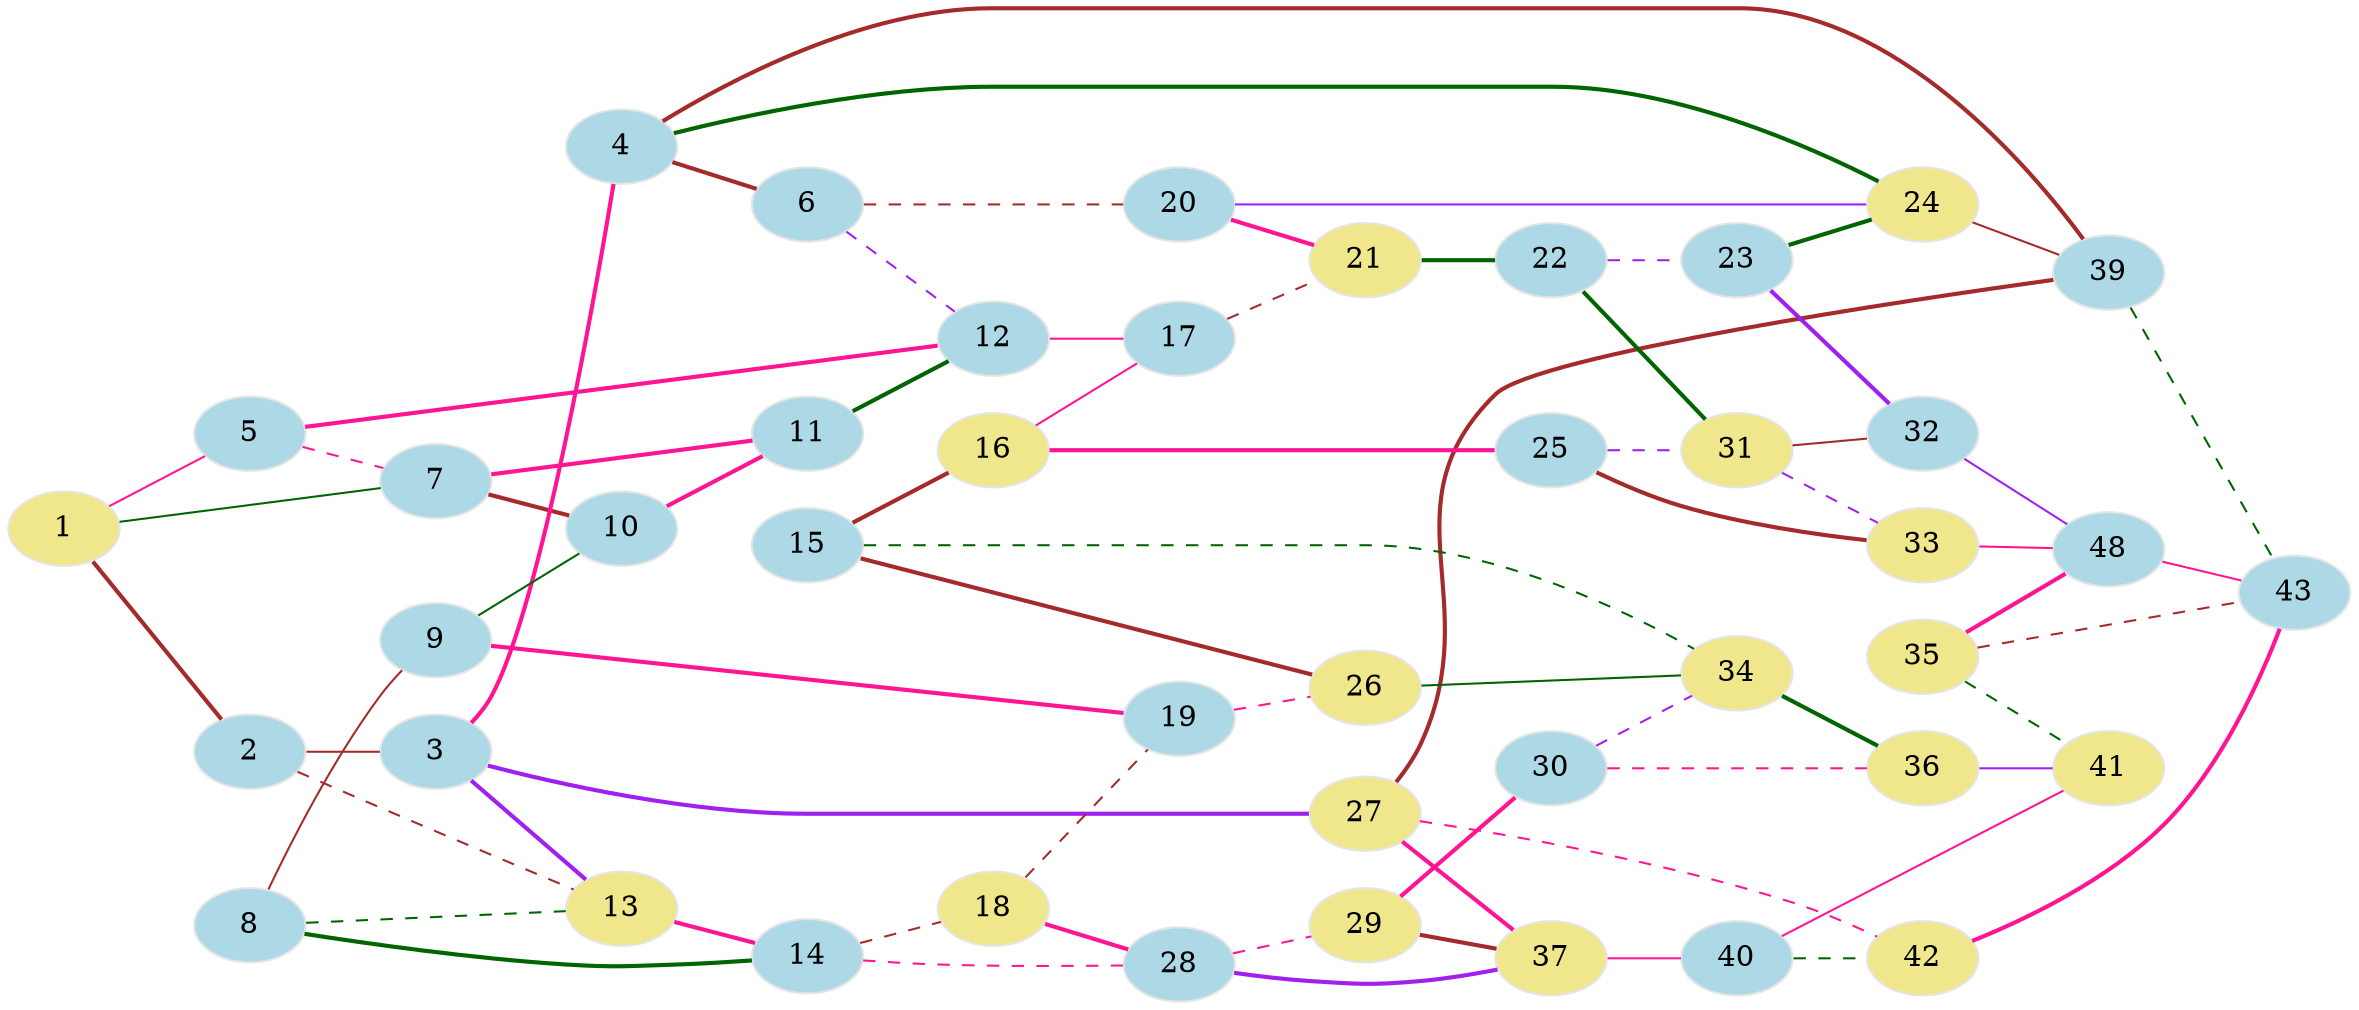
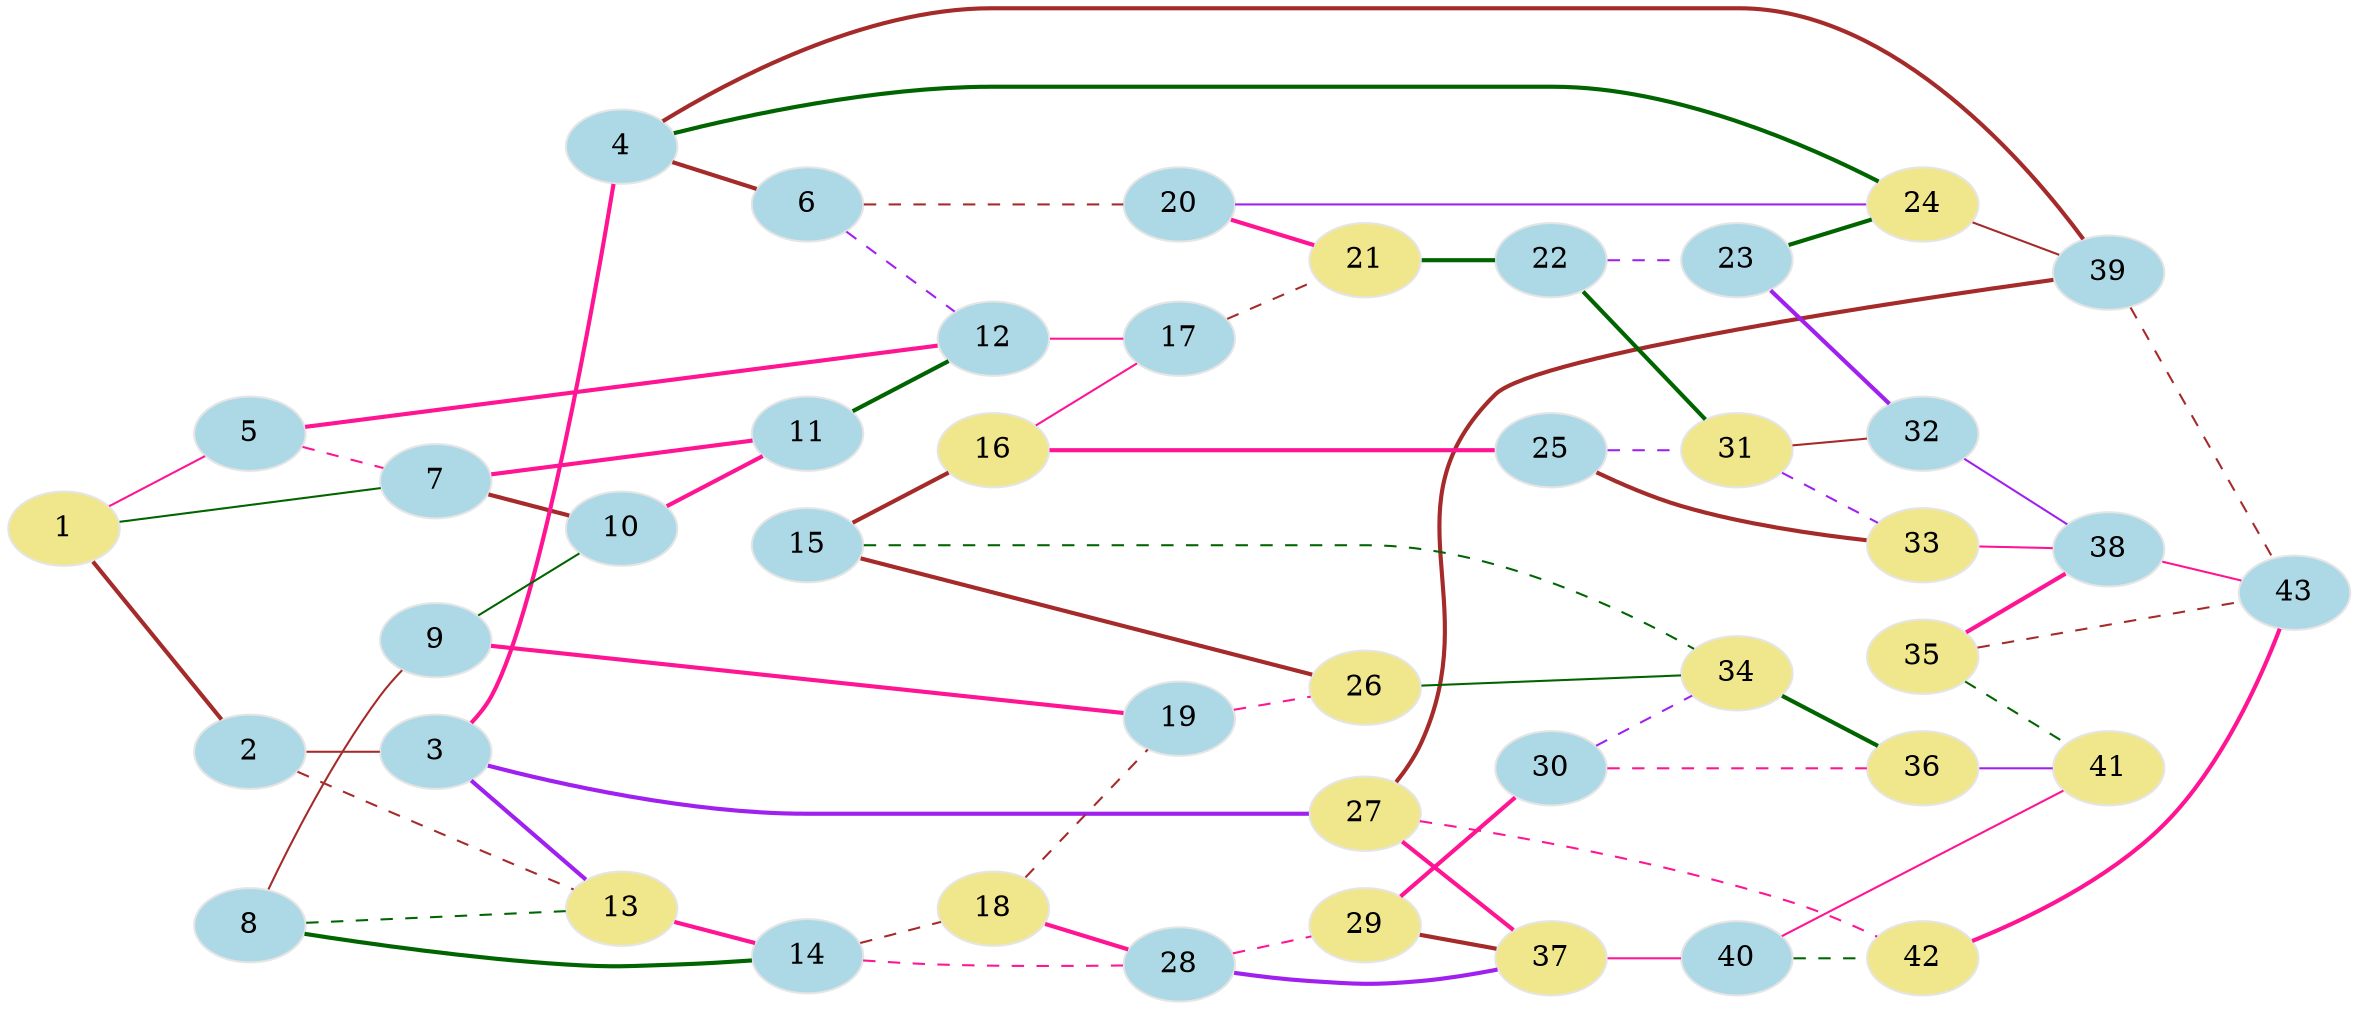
edge "39" -- "43": color darkgreen -> brown
node "48": label "48" -> "38"
